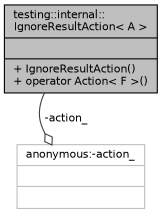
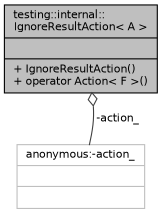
edge "testing::internal::" -> "anonymous:-action_": reversed
